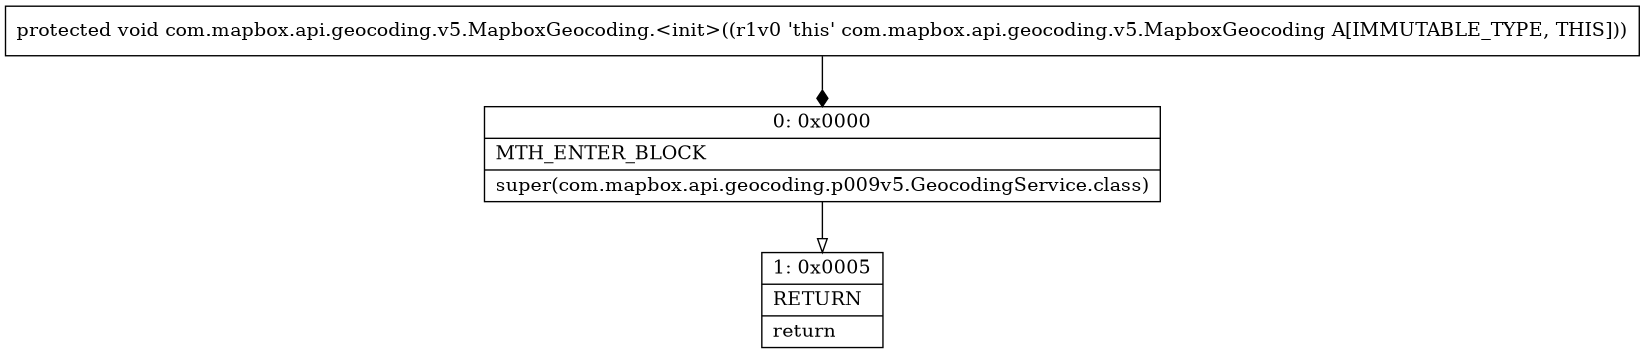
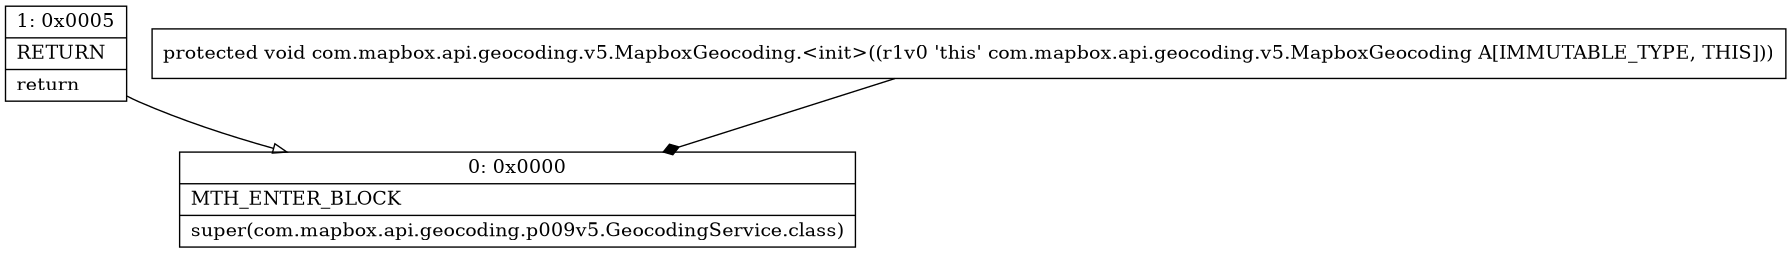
edge "0: 0x0000" -> "1: 0x0005": reversed
